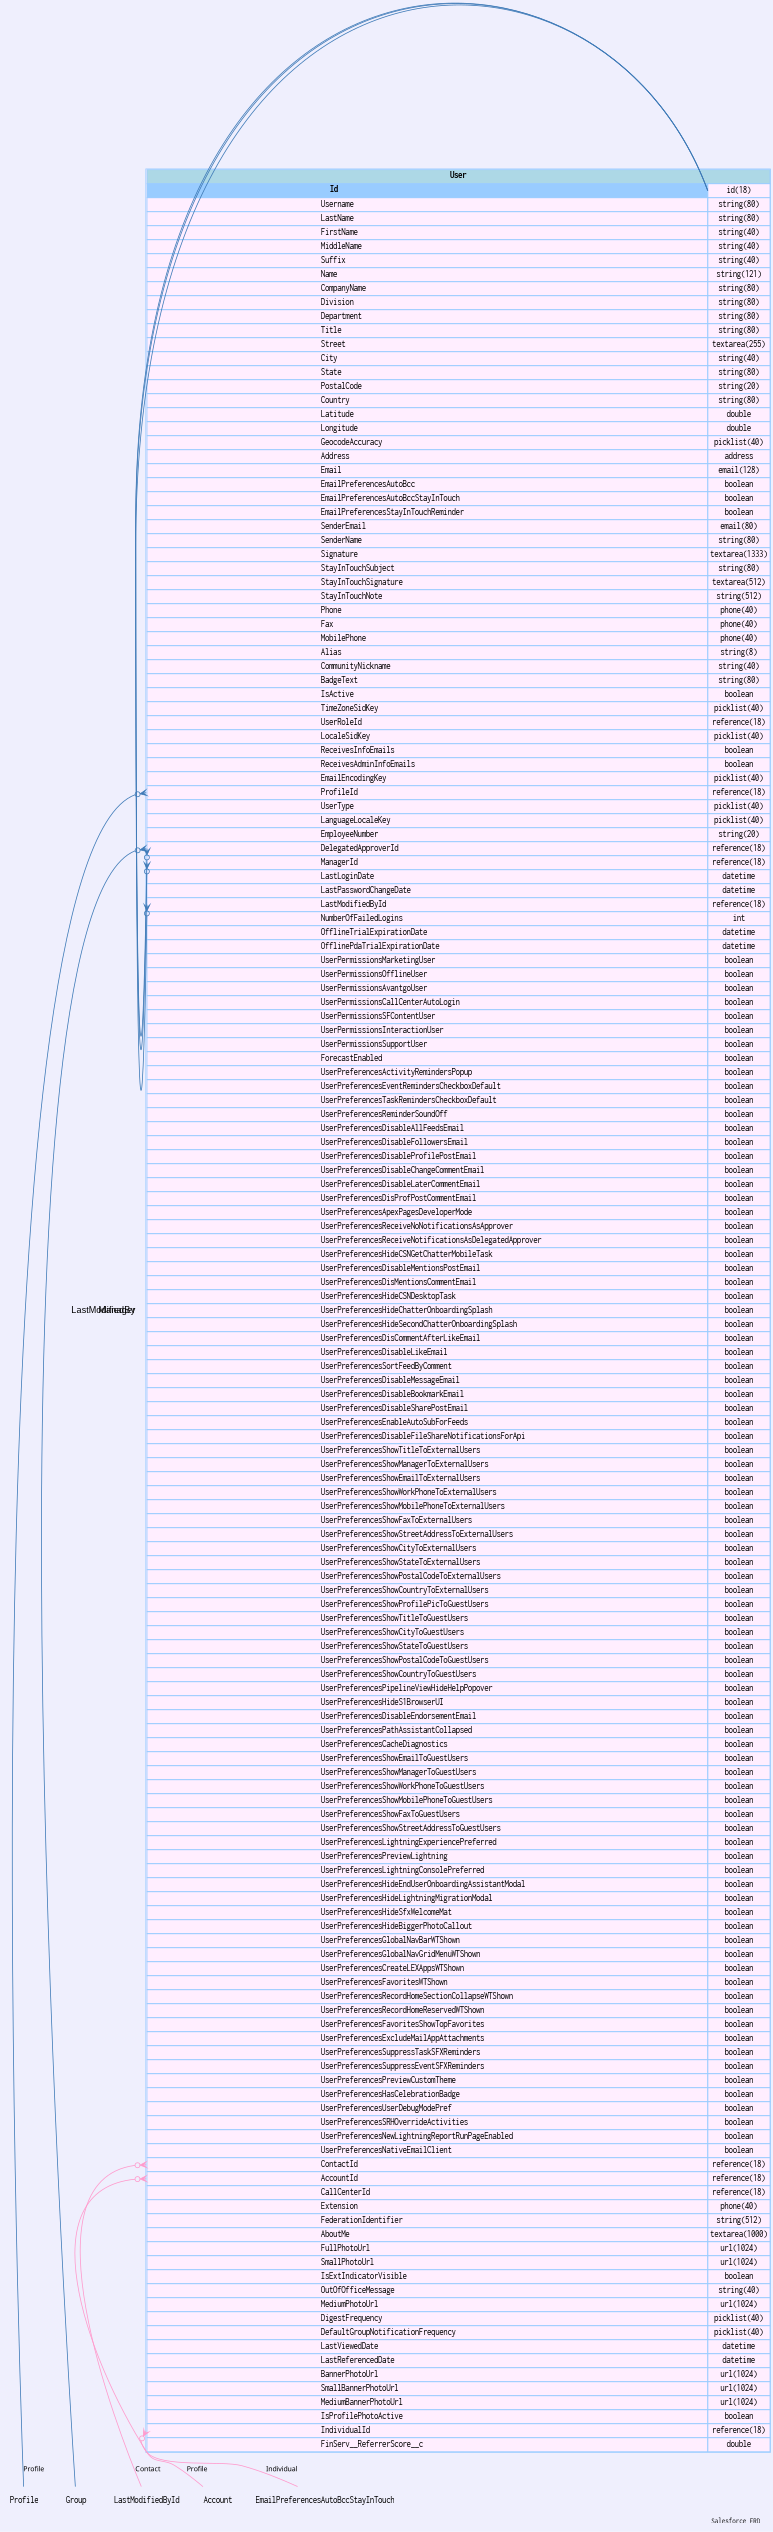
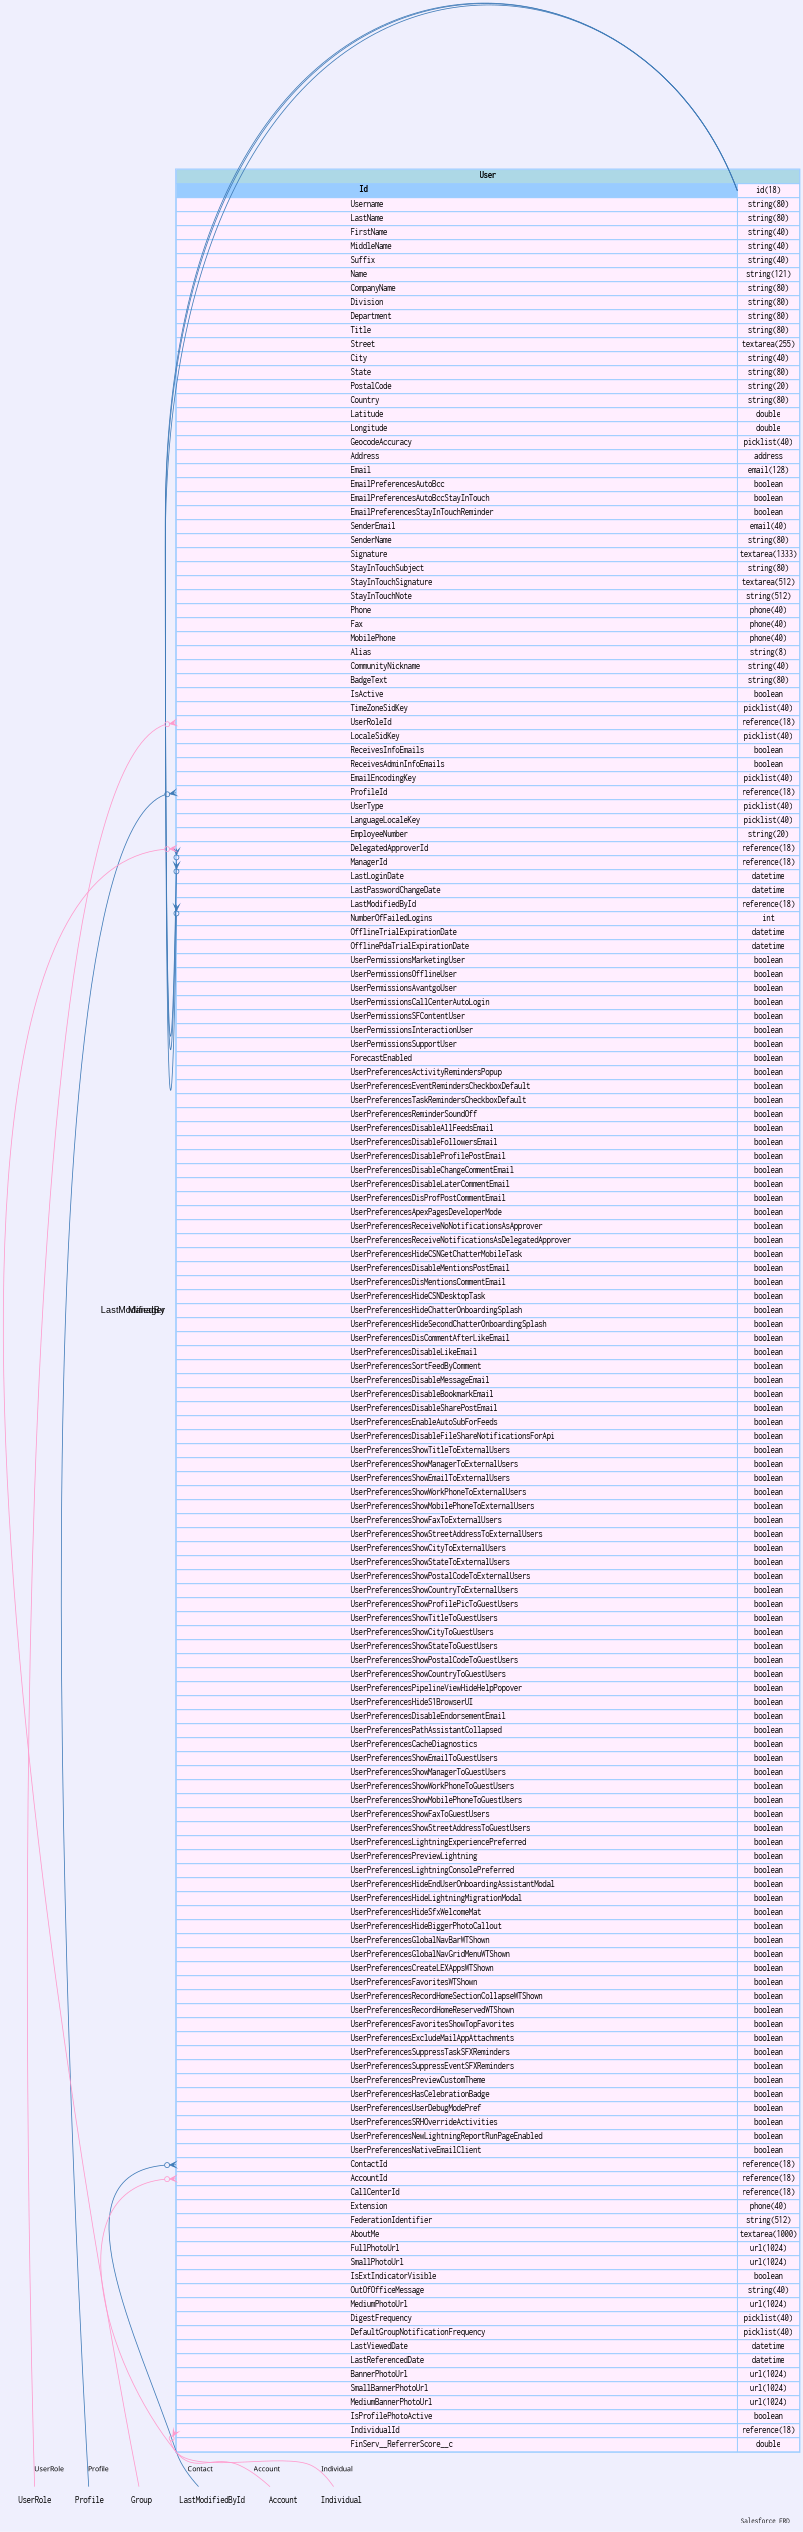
node "User": text "email(80)" -> "email(40)"
edge "Group" -> "User": color #3e7ab7 -> #ff99cc
edge "LastModifiedById" -> "User": color #ff99cc -> #3e7ab7
edge "Account" -> "User": label "Profile" -> "Account"
node "UserRole": added
node "EmailPreferencesAutoBccStayInTouch": label "EmailPreferencesAutoBccStayInTouch" -> "Individual"
